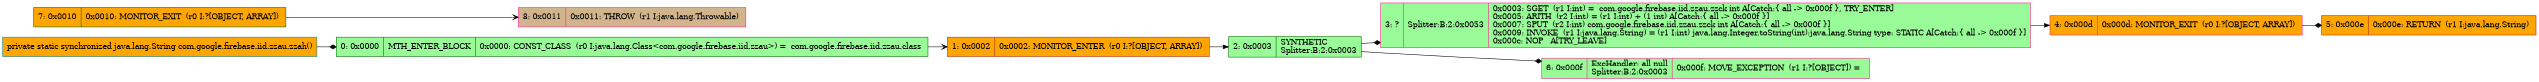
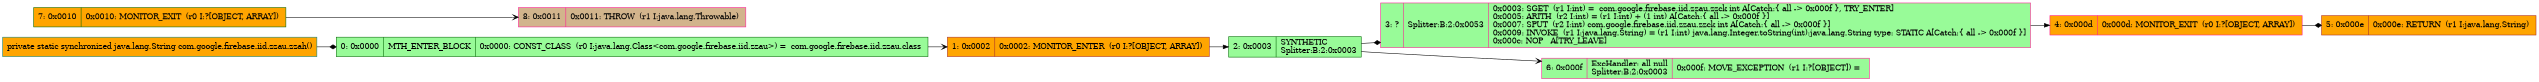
edge "2: 0x0003" -> "6: 0x000f": arrowhead diamond -> vee
